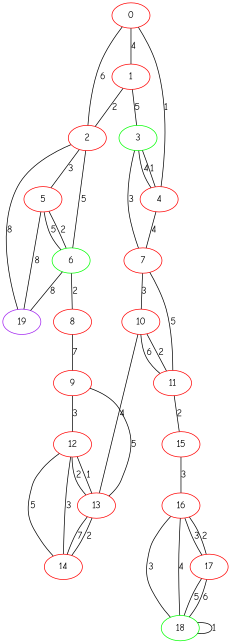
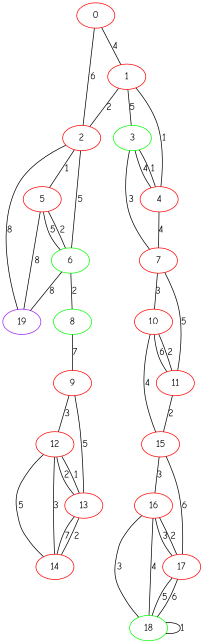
edge "0" -- "4": now "1" -- "4"
edge "2" -- "5": label "3" -> "1"
node "8": color red -> green
edge "10" -- "13": now "10" -- "15"
edge "15" -- "17": added, label "6"
